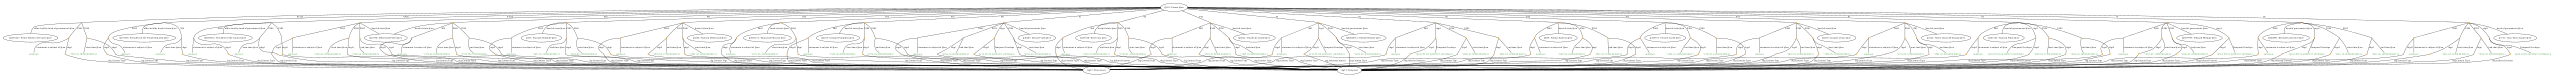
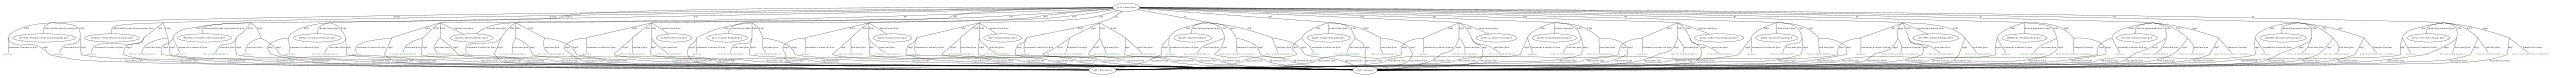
node "^1947-01-22T00:00:00Z/11": added
